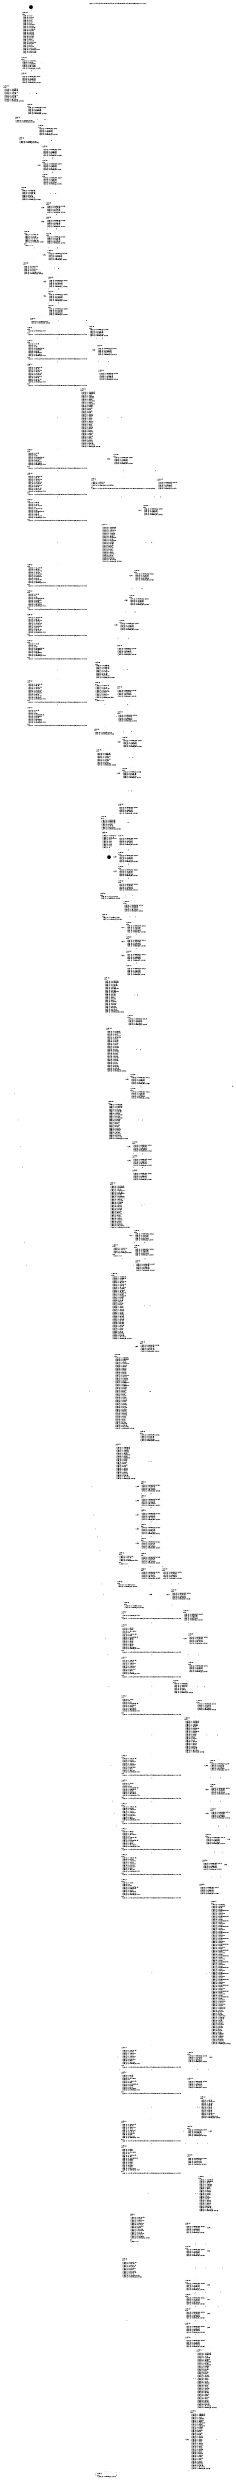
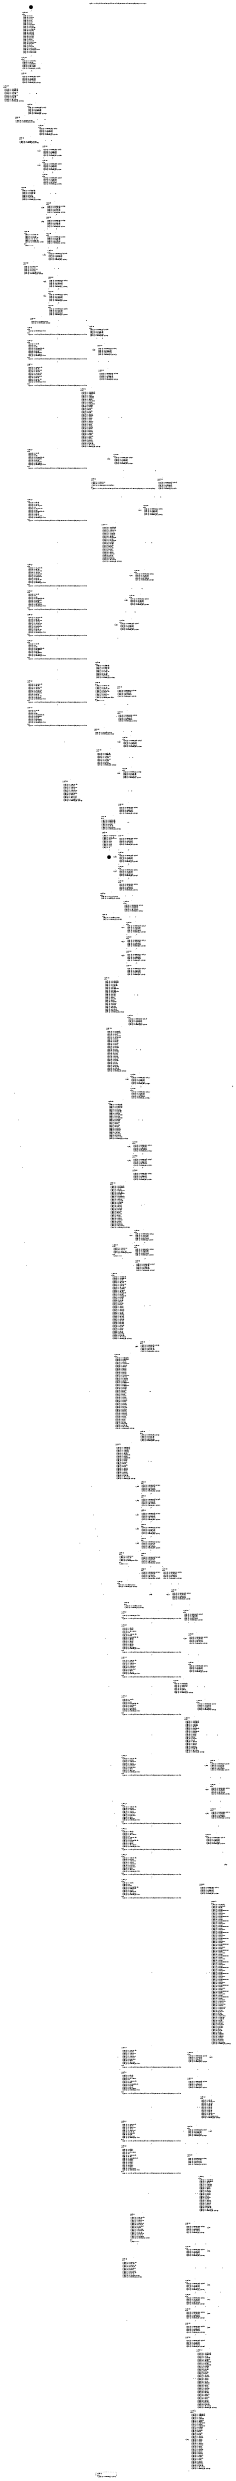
node "0x4042b0": added
node "0x402a8d [45]": removed
node "0x401bd5 [28]": removed
node "0x402be7 [55]": added
node "0x4027ef [40]": removed
node "0x404031": removed
node "0x402089 [28]": removed
